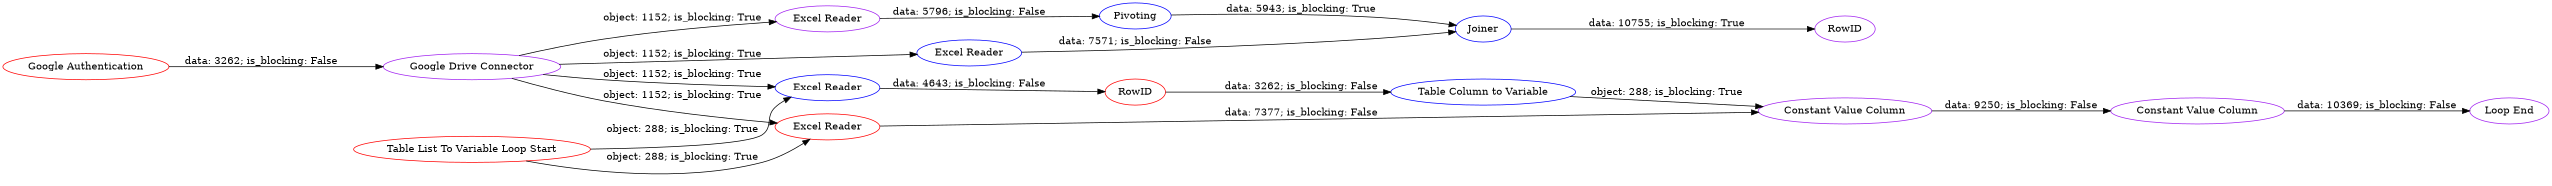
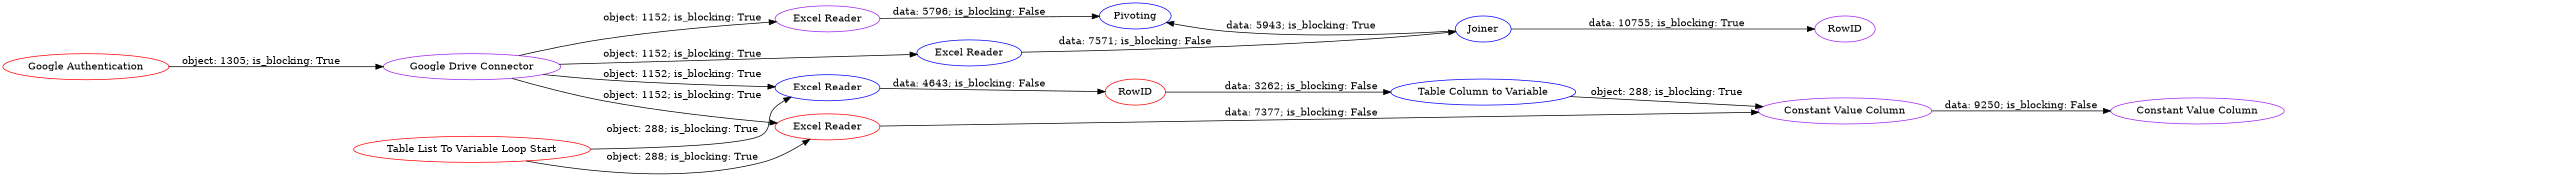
edge "Pivoting" -> "Joiner": reversed
edge "Google Authentication" -> "Google Drive Connector": label "data: 3262; is_blocking: False" -> "object: 1305; is_blocking: True"
node "Loop End": removed
